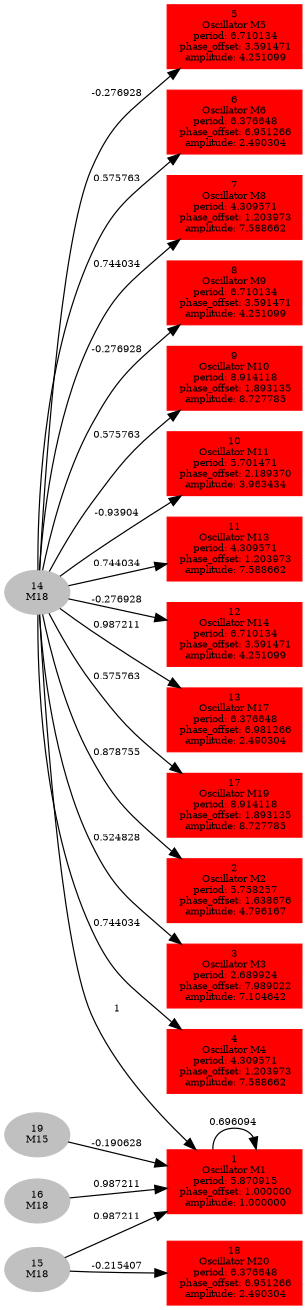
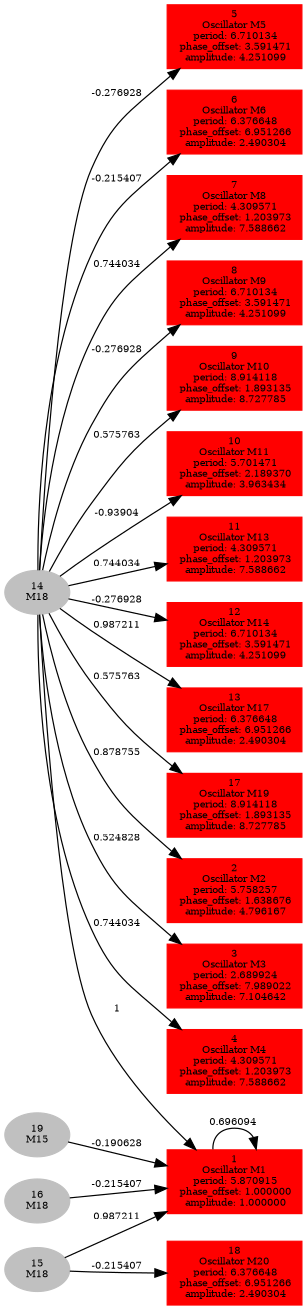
edge "14" -> "6": label "0.575763 " -> "-0.215407 "
node "13": text "phase_offset: 6.981266" -> "phase_offset: 6.951266"
edge "16" -> "1": label "0.987211 " -> "-0.215407 "
